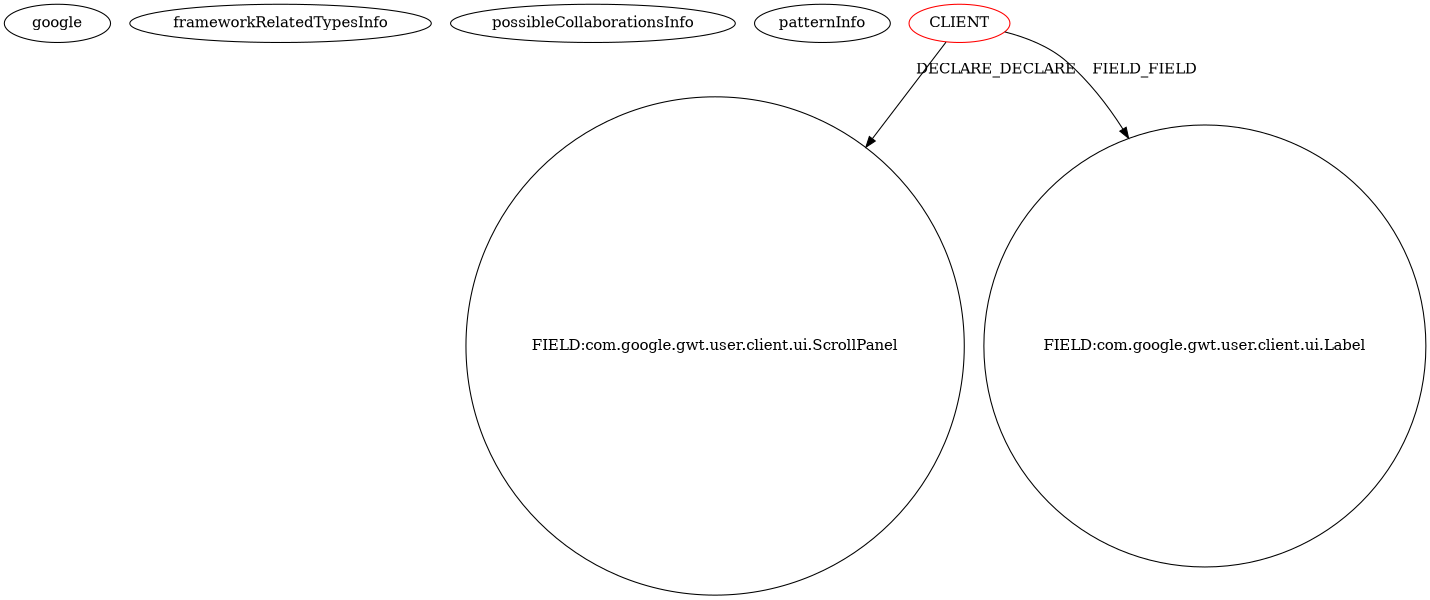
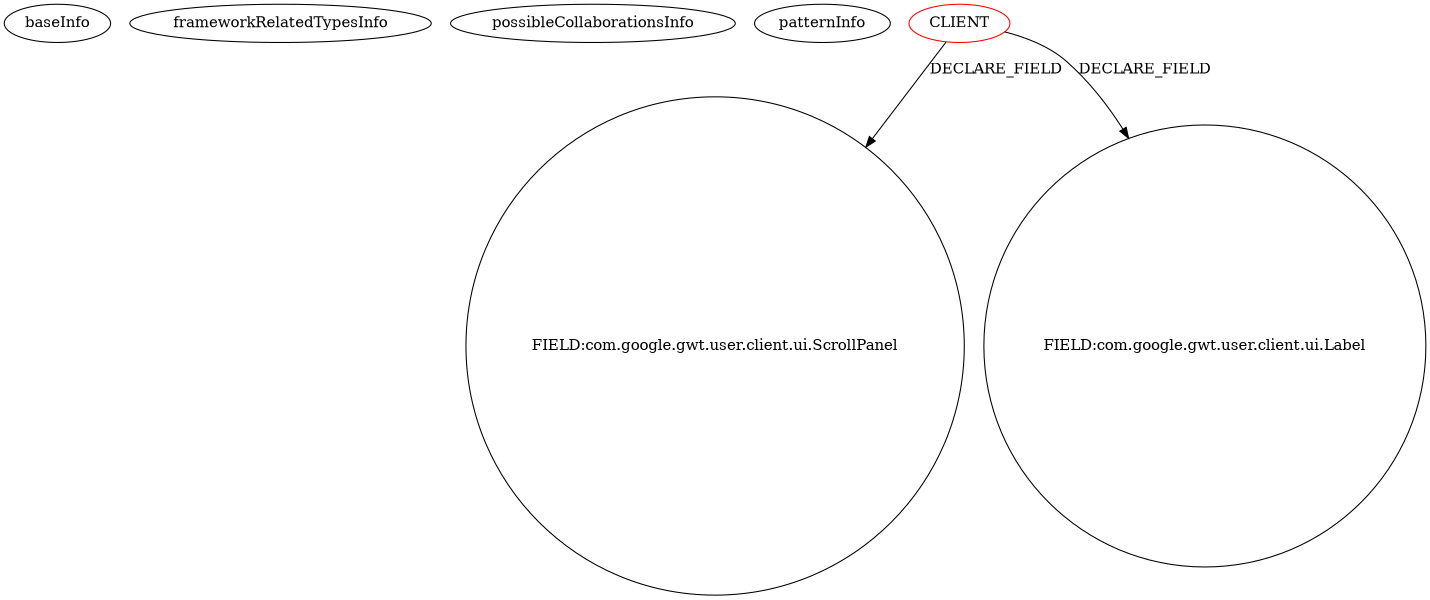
node "google": label "google" -> "baseInfo"
edge "CLIENT" -> "FIELD:com.google.gwt.user.client.ui.ScrollPanel": label "DECLARE_DECLARE" -> "DECLARE_FIELD"
edge "CLIENT" -> "FIELD:com.google.gwt.user.client.ui.Label": label "FIELD_FIELD" -> "DECLARE_FIELD"
